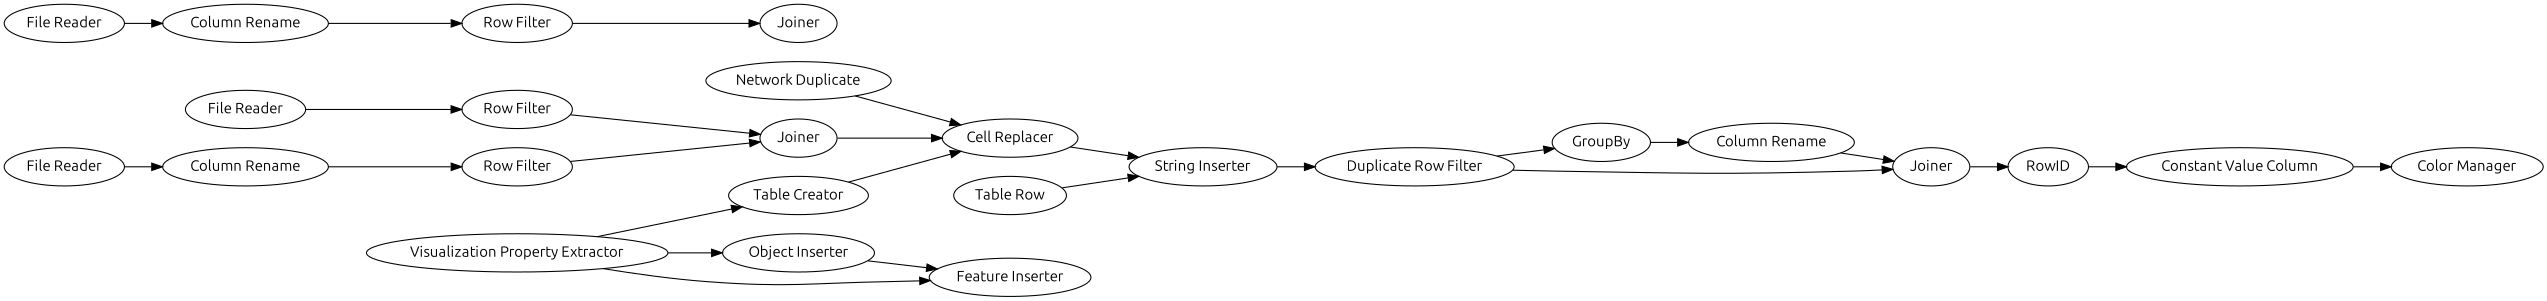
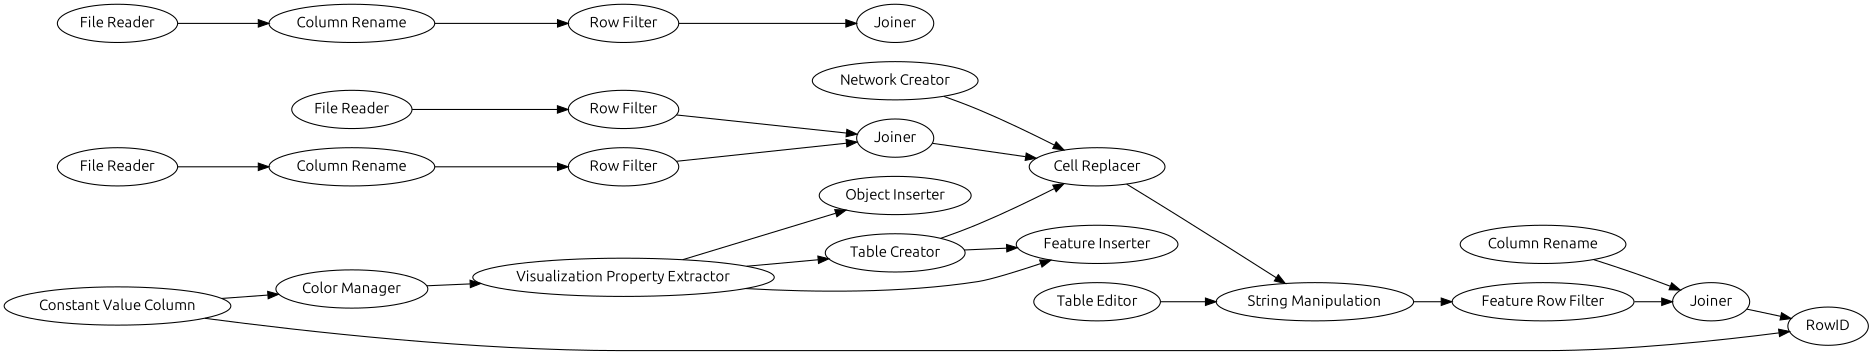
node "Network Duplicate": label "Network Duplicate" -> "Network Creator"
node "GroupBy": removed
node "String Inserter": label "String Inserter" -> "String Manipulation"
node "Duplicate Row Filter": label "Duplicate Row Filter" -> "Feature Row Filter"
edge "RowID" -> "Constant Value Column": reversed
node "Table Row": label "Table Row" -> "Table Editor"
edge "Object Inserter" -> "Feature Inserter": now "Table Creator" -> "Feature Inserter"
edge "Color Manager" -> "Visualization Property Extractor": added
